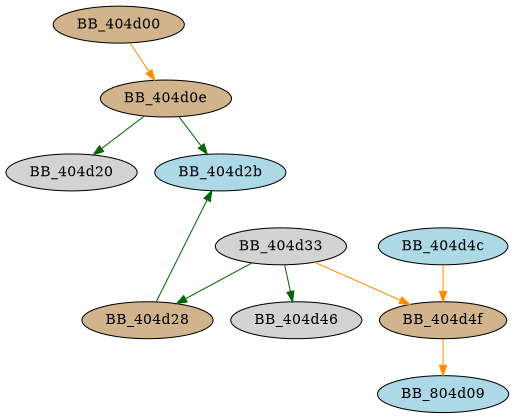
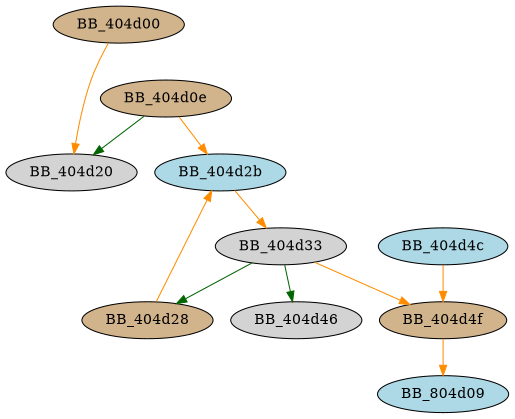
edge "BB_404d00" -> "BB_404d0e": now "BB_404d00" -> "BB_404d20"
edge "BB_404d0e" -> "BB_404d2b": color darkgreen -> darkorange
edge "BB_404d2b" -> "BB_404d33": added
edge "BB_404d28" -> "BB_404d2b": color darkgreen -> darkorange
